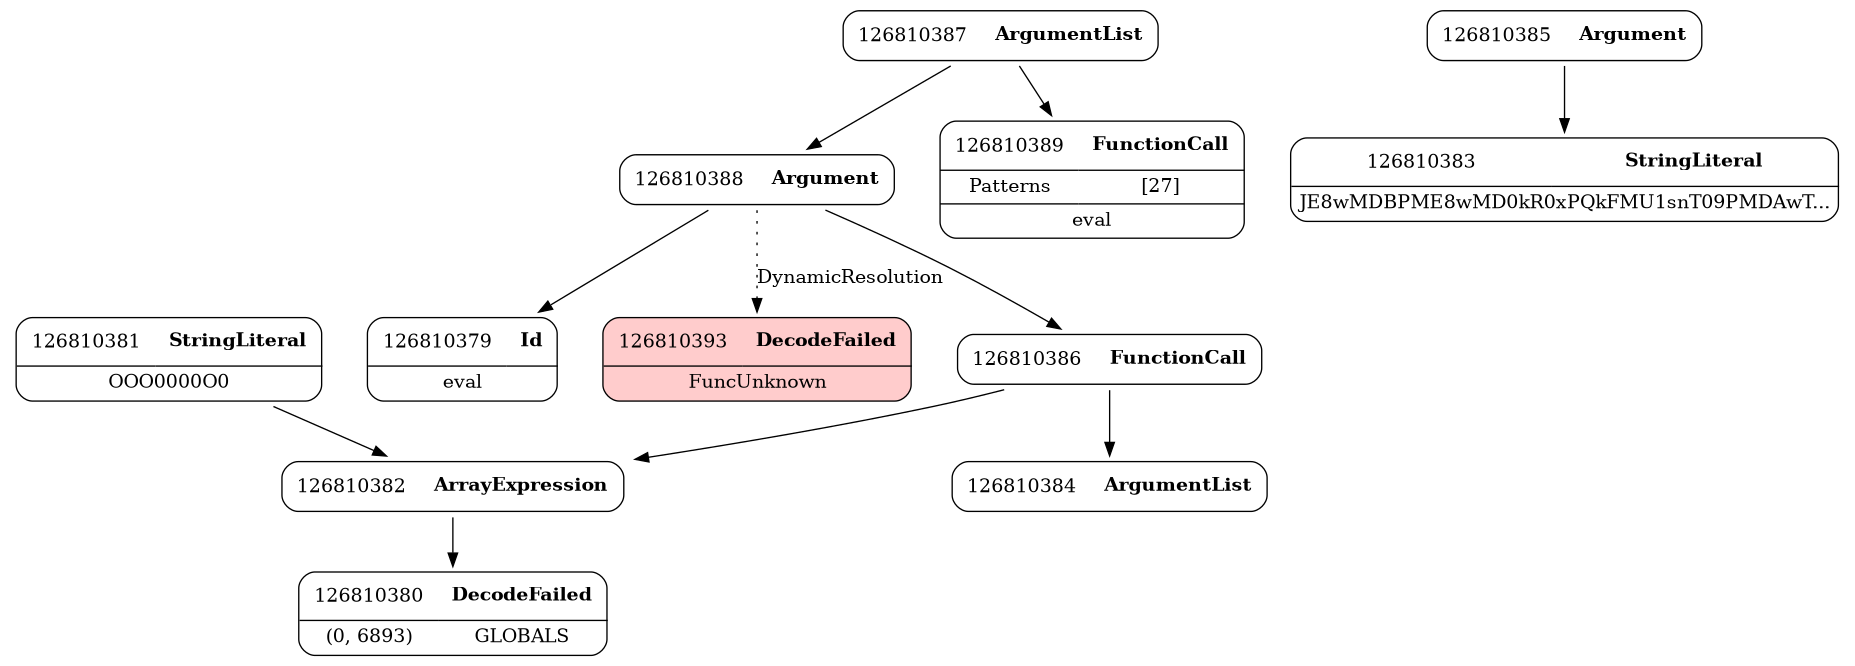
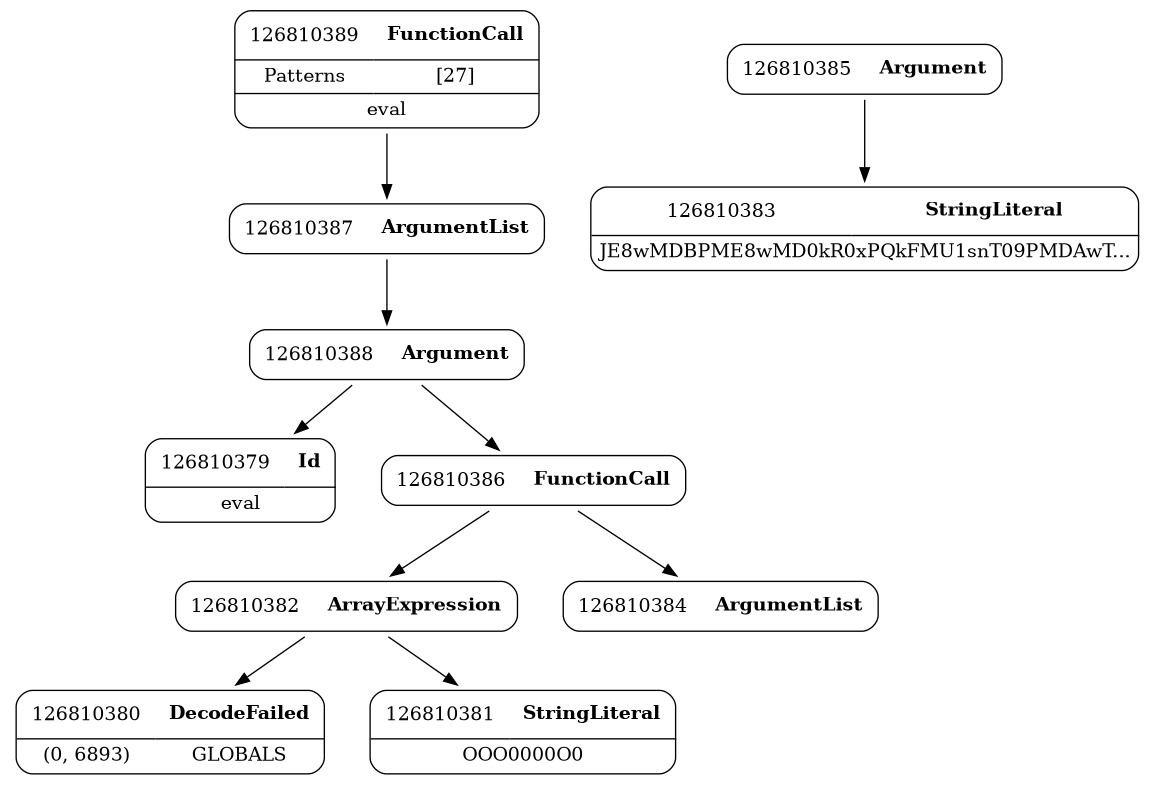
edge "126810387" -> "126810389": reversed
node "126810393": removed
edge "126810381" -> "126810382": reversed
